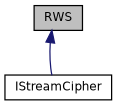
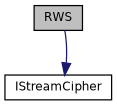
edge "IStreamCipher" -> "RWS": reversed
